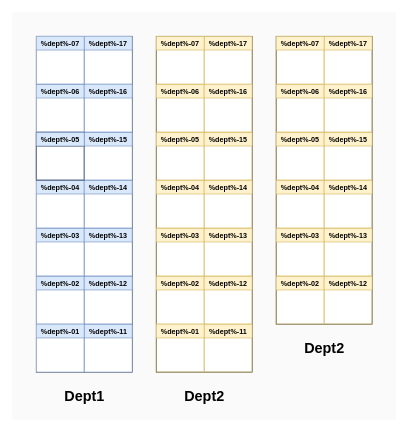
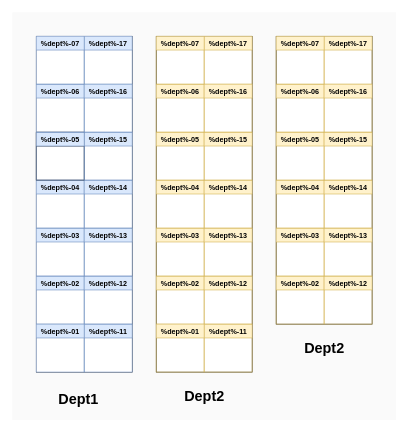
node "Dept1": moved (84, 396) -> (78, 399)
